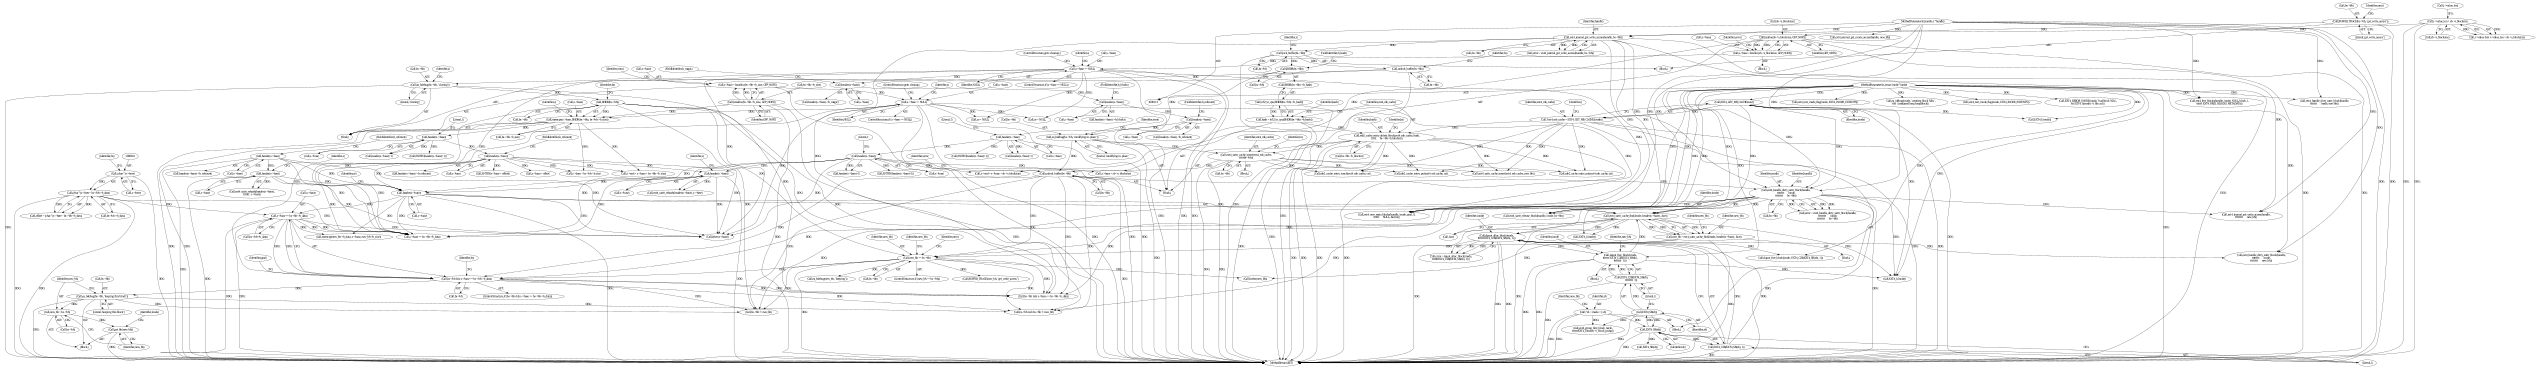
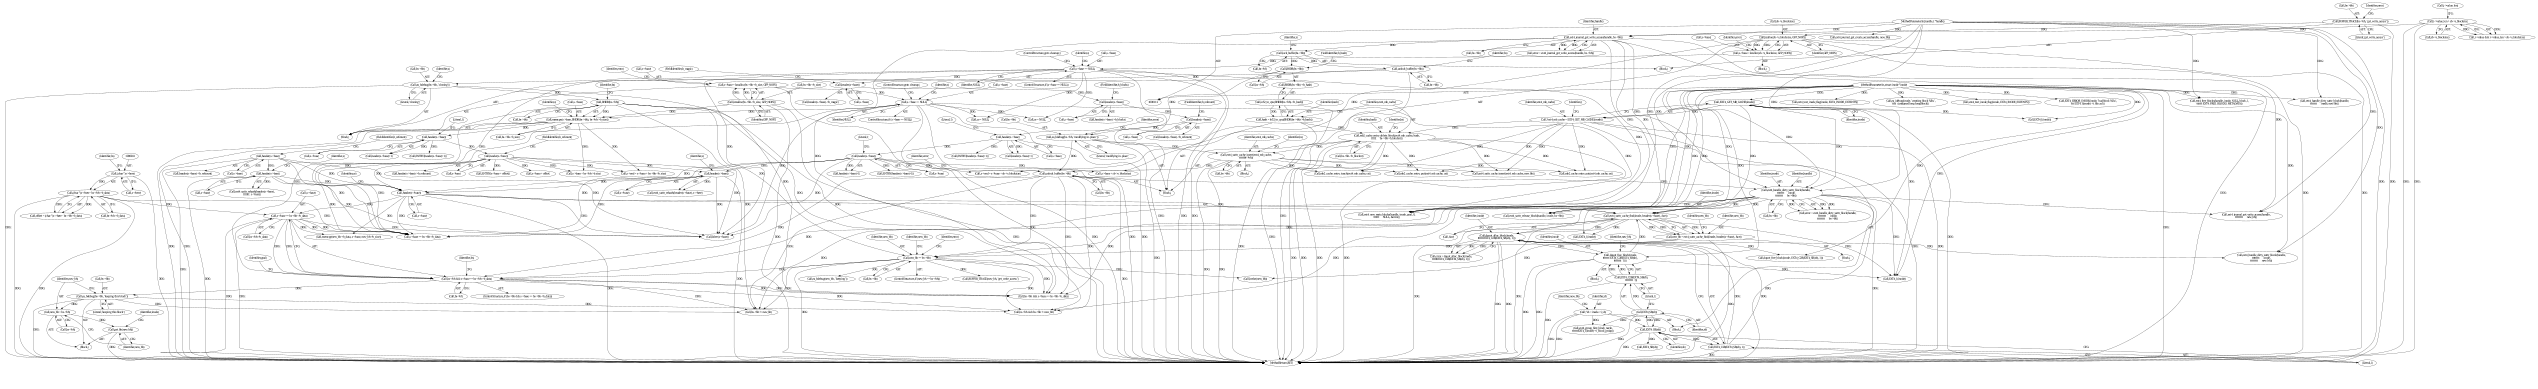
node "(Call,EXT4_GET_MB_CACHE(new))": label "(Call,EXT4_GET_MB_CACHE(new))" -> "(Call,EXT4_GET_MB_CACHE(inode))"
edge "(Call,lock_buffer(bs->bh))" -> "(MethodReturn,RET)": removed, label "DDG:"
